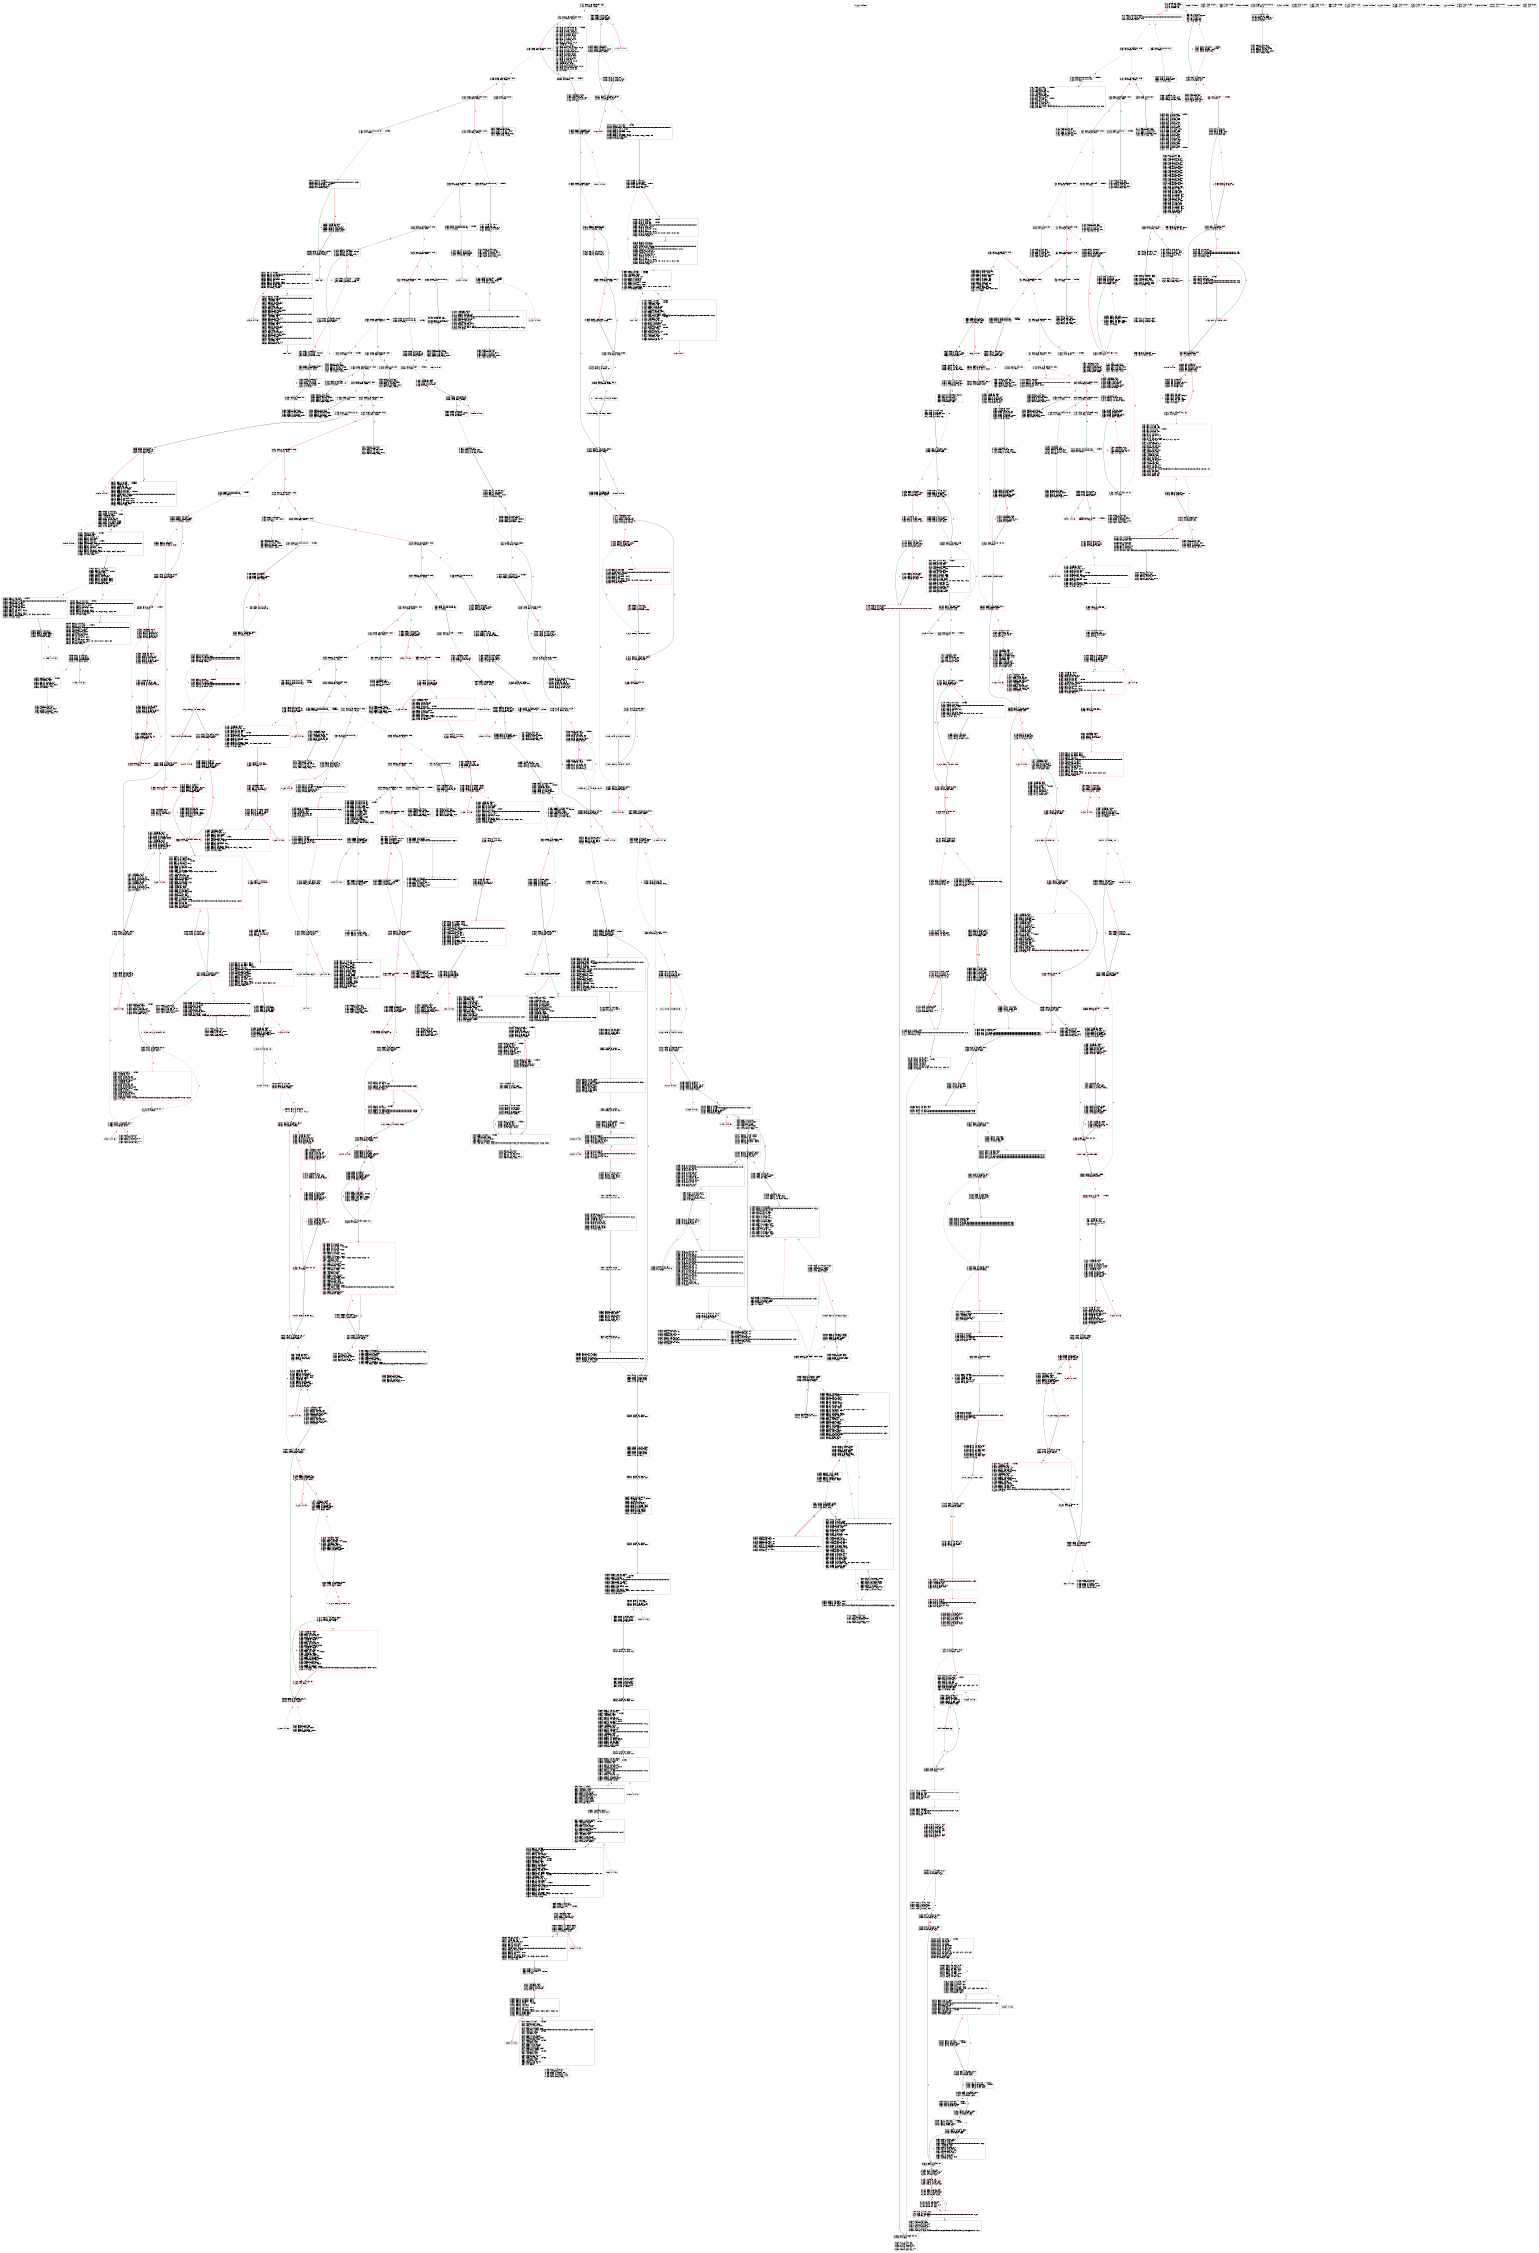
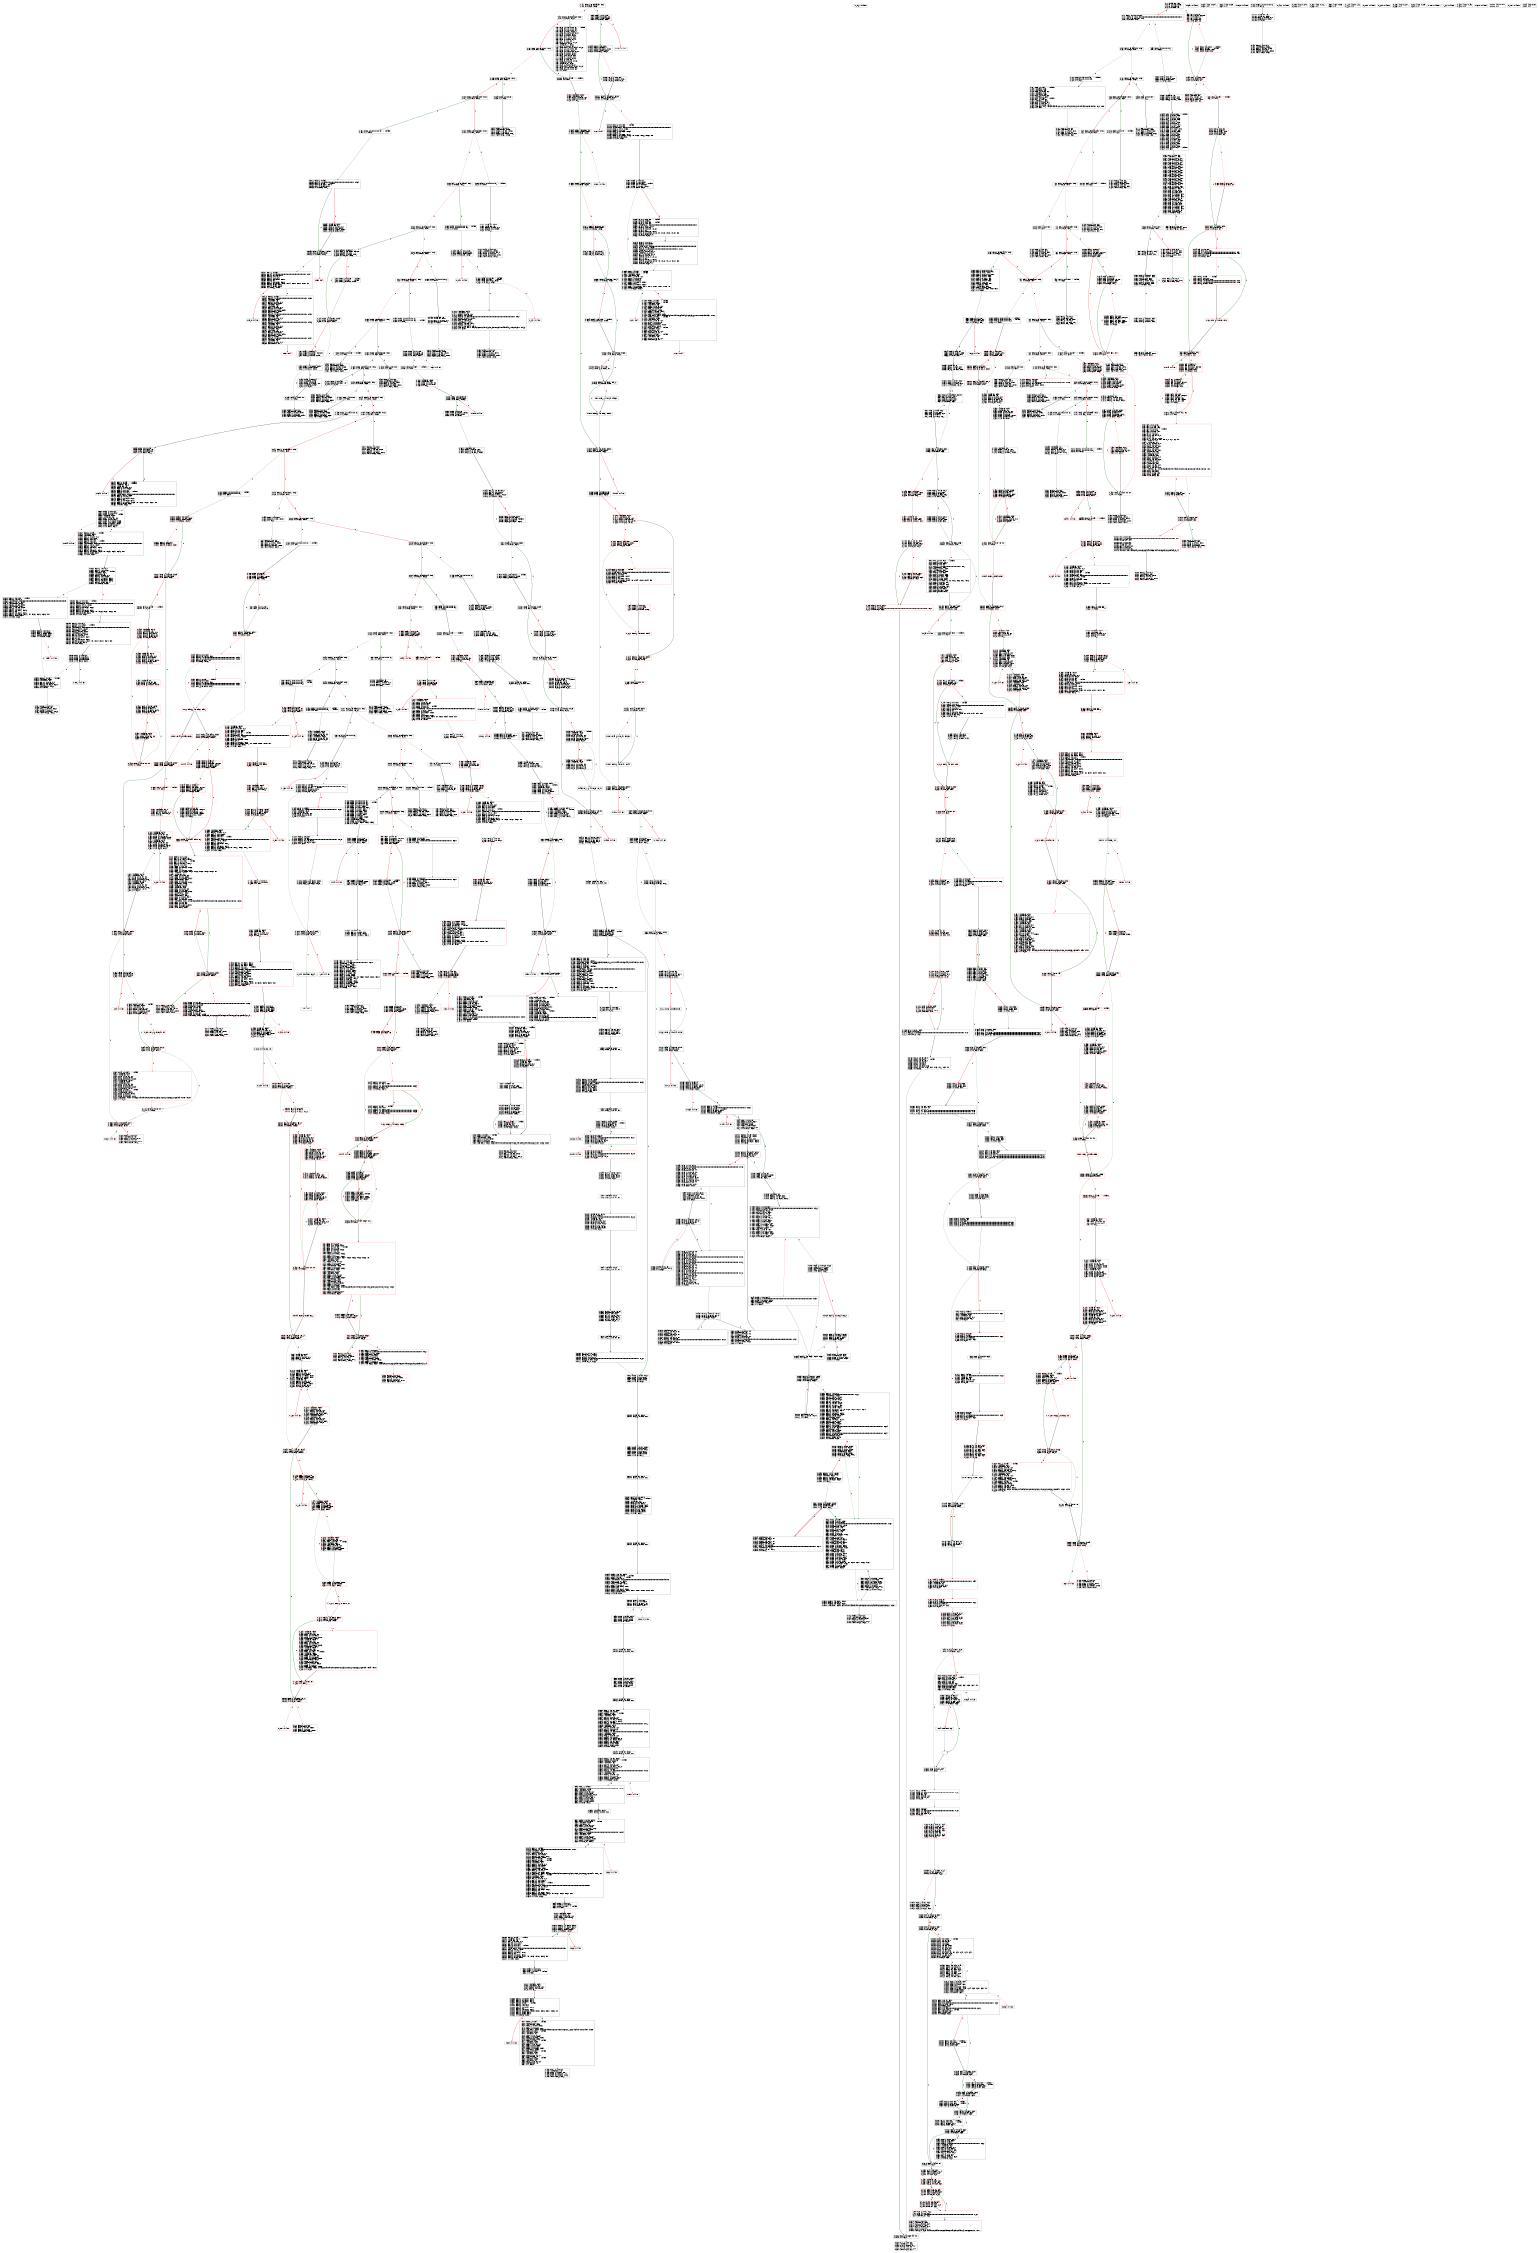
edge "0x1cb: %3096 = EQ(#cc9ae3f6, %126) 0x1cf: JUMPI(#b05, %3096)" -> "0x1d6: %3199 = EQ(#cdef91d0, %126) 0x1da: JUMPI(#b28, %3199)": removed, label "f"
